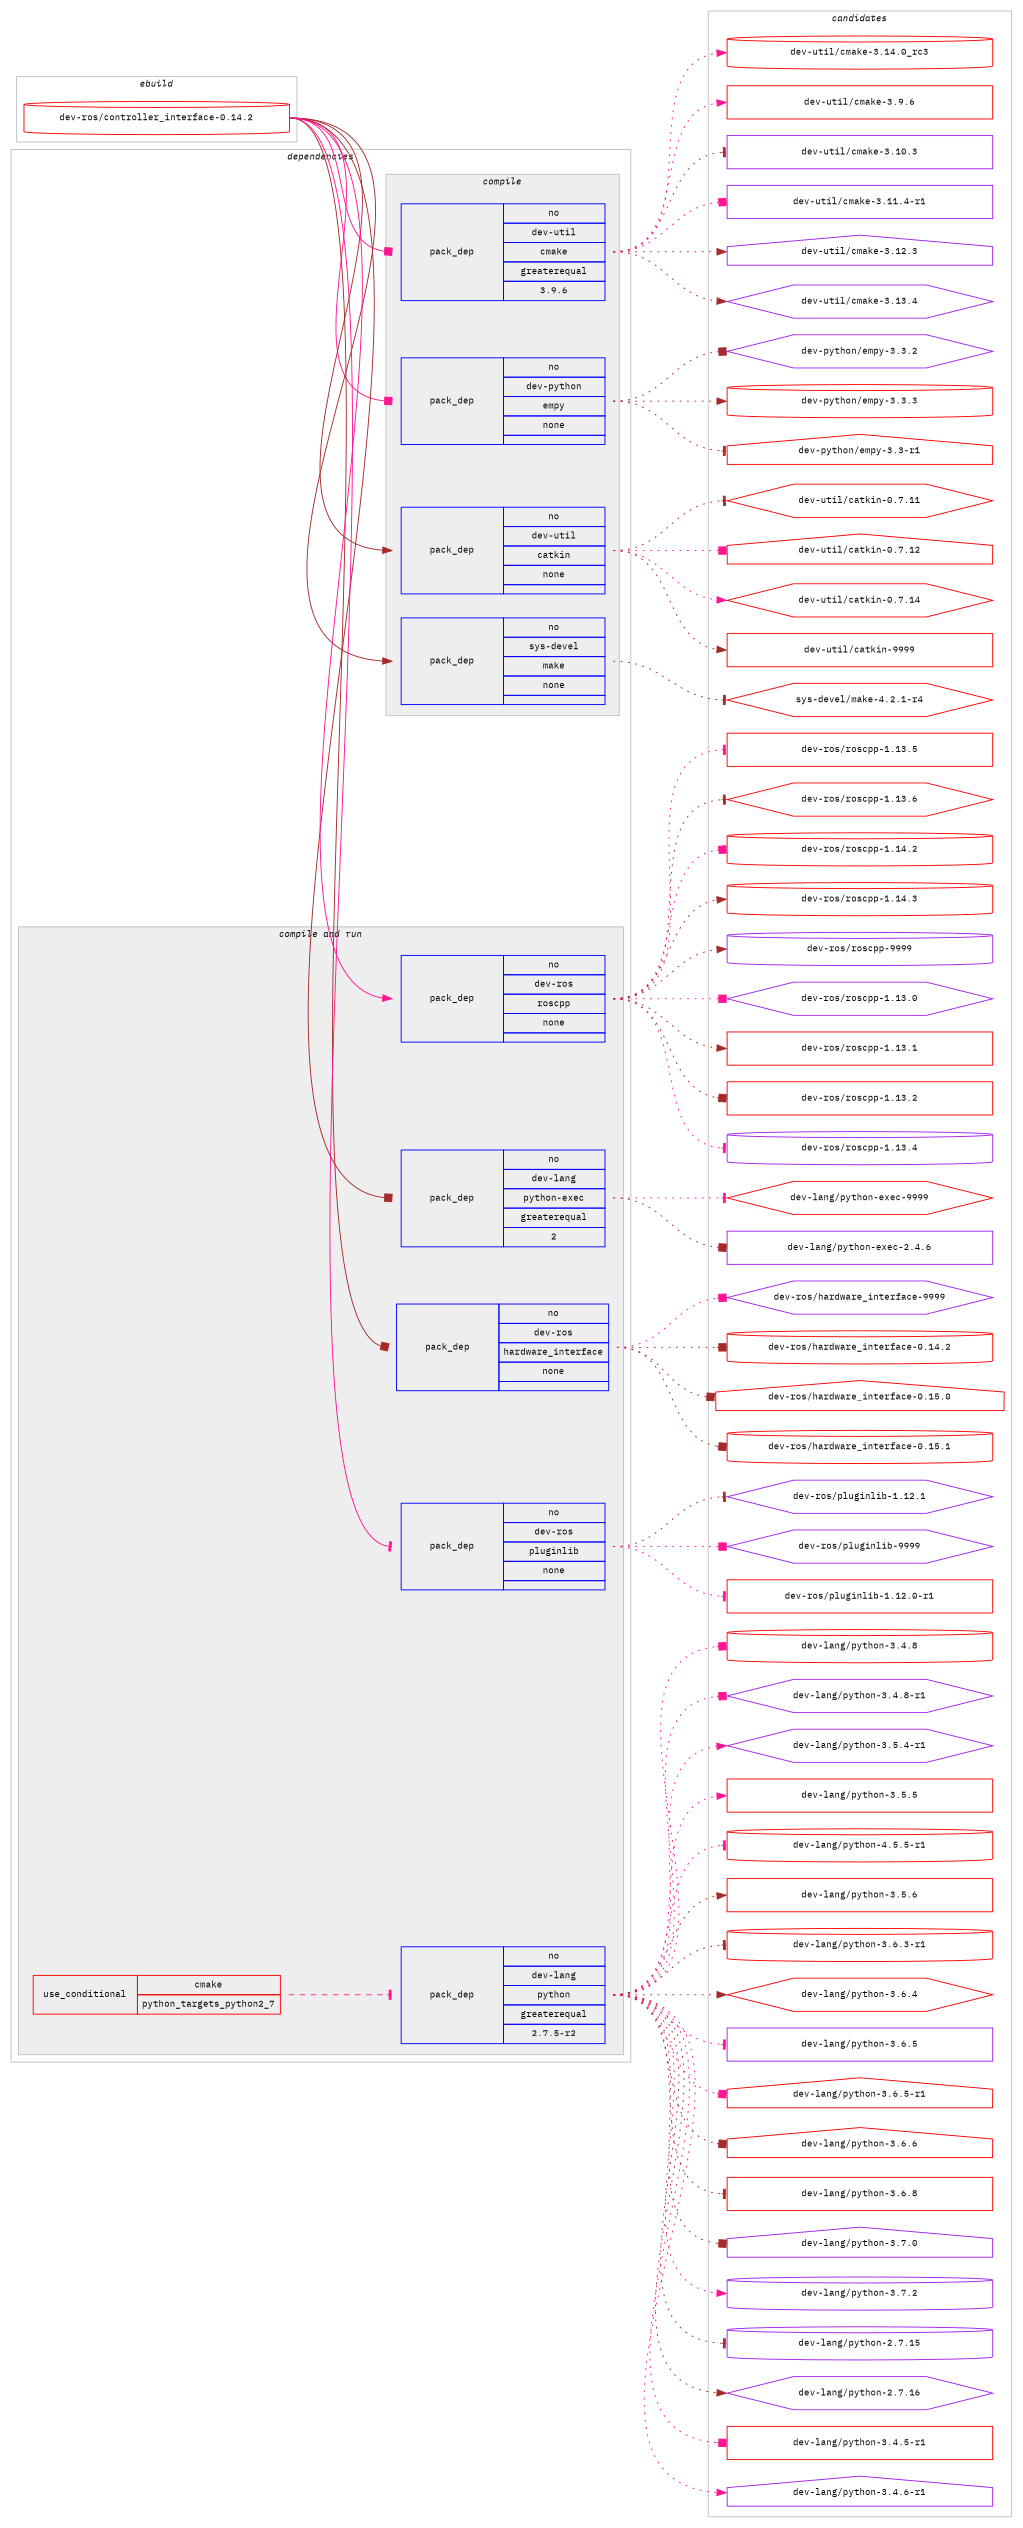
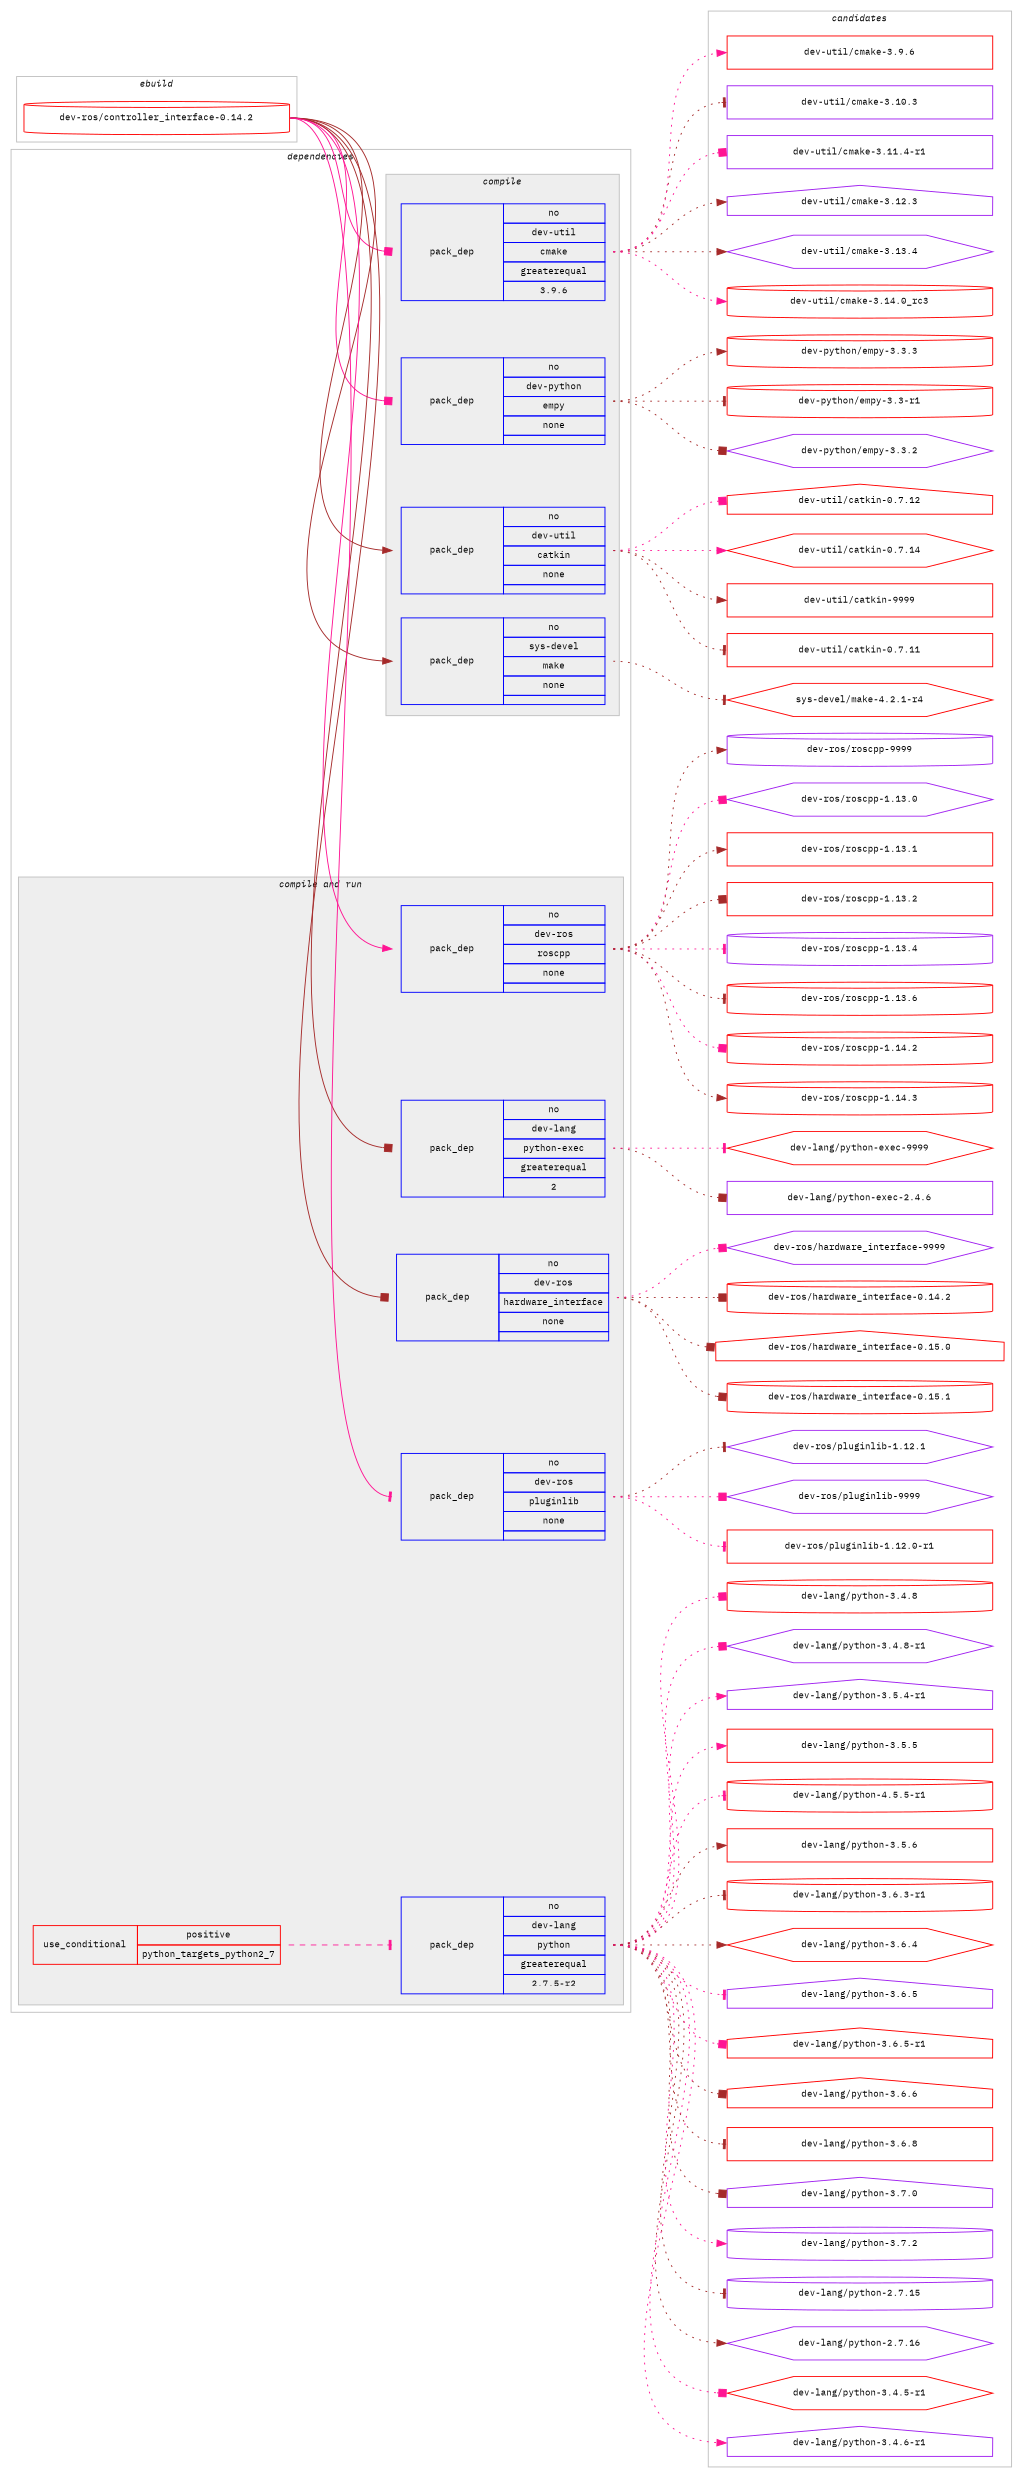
node "dev-python/empy-3.3-r1": shape house -> cylinder
node "dev-util/catkin-0.7.11": shape hexagon -> box
node "dev-ros/roscpp-1.13.5": removed
node "dev-ros/roscpp-1.13.6": shape hexagon -> cylinder
node "dev-lang/python-3.5.4-r1": shape hexagon -> house
node "use_conditional": text "cmake" -> "positive"
node "dev-lang/python-3.6.5": shape box -> house
node "dev-lang/python-3.4.5-r1": shape box -> hexagon
